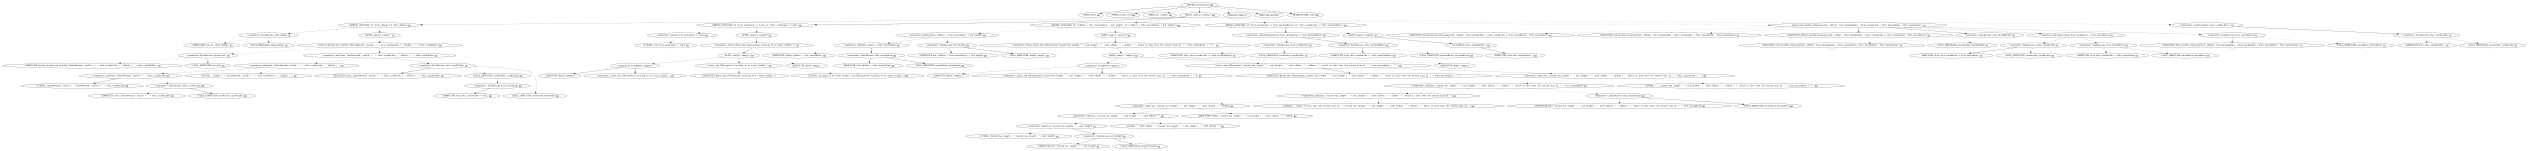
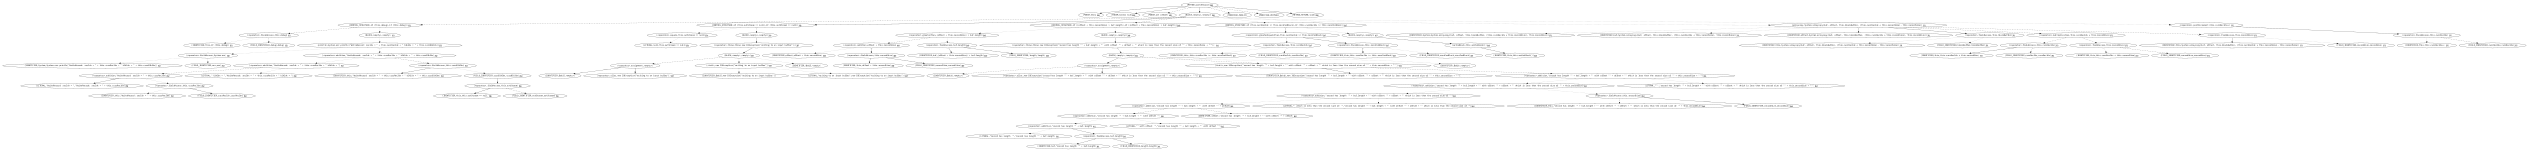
edge "(<operator>.fieldAccess,this.currBlkIdx)" -> "(FIELD_IDENTIFIER,outStream,outStream)": now "(<operator>.fieldAccess,this.outStream)" -> "(FIELD_IDENTIFIER,outStream,outStream)"
